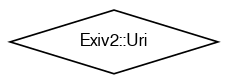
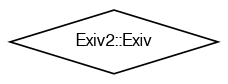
node "Exiv2::Uri": label "Exiv2::Uri" -> "Exiv2::Exiv"
